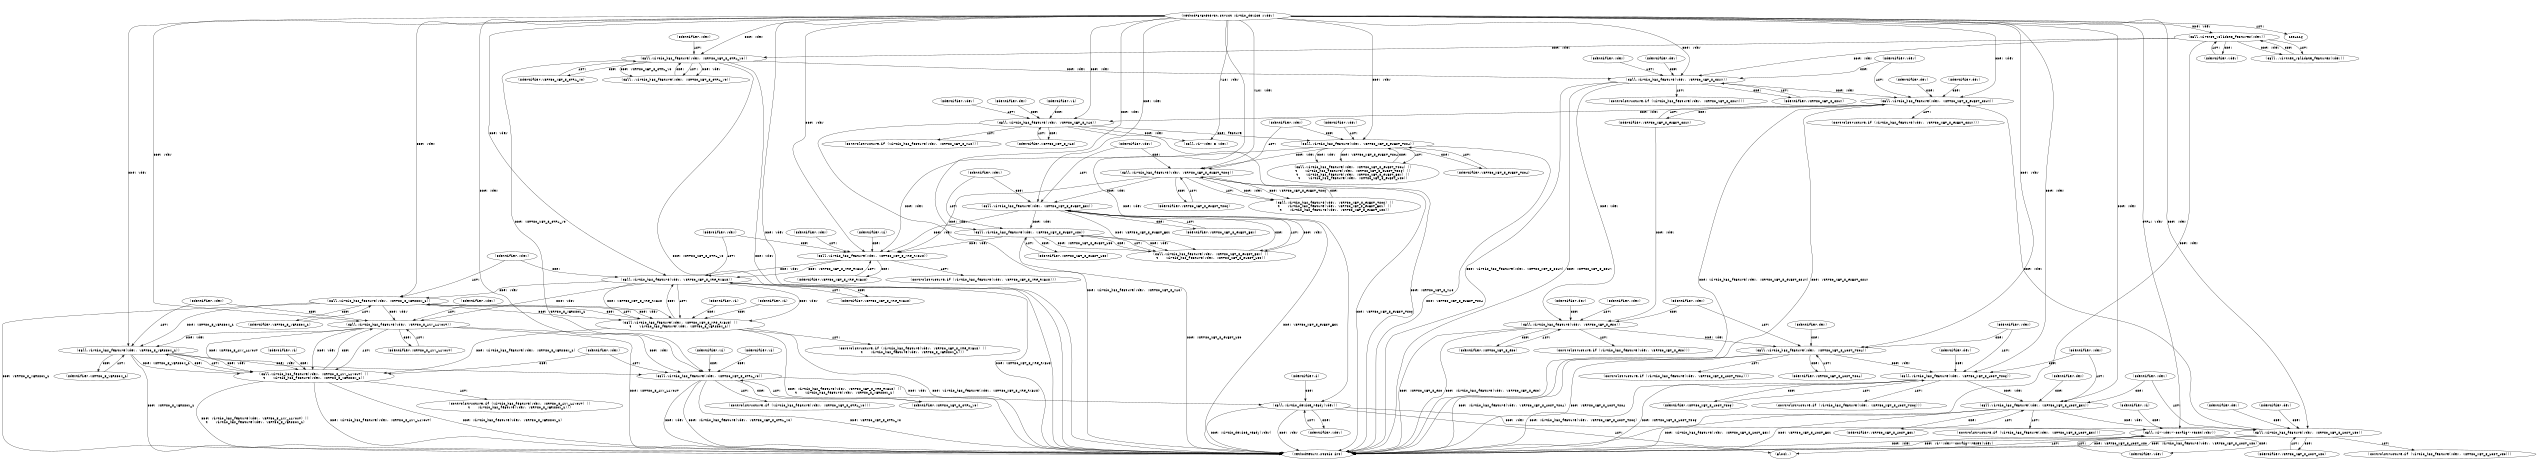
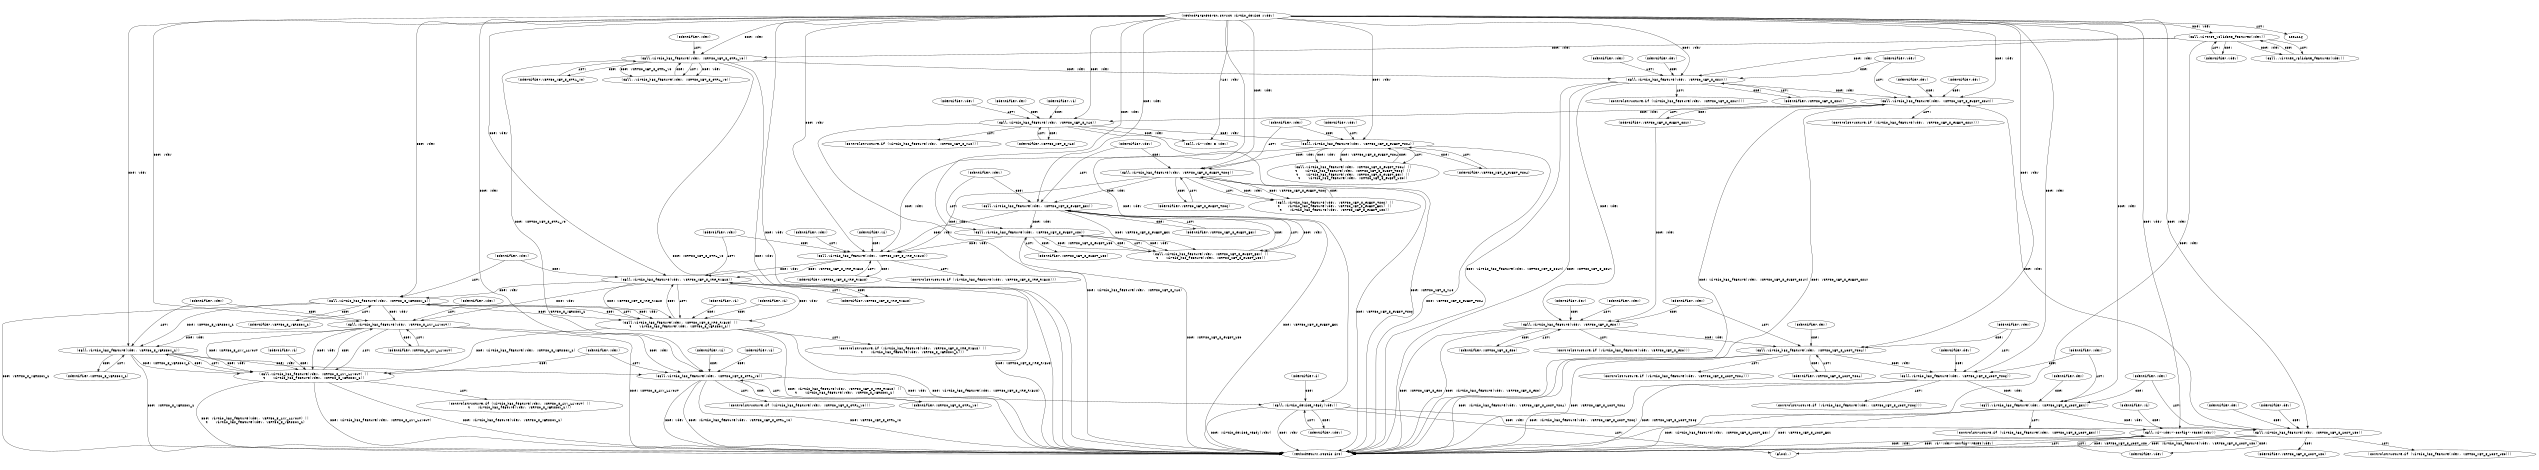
edge "(MethodParameterIn,struct virtio_device *vdev)" -> "(Call,virtio_has_feature(vdev, VIRTIO_NET_F_GUEST_TSO6))": label "MAC: vdev" -> "DDG: vdev"
edge "(Call,virtio_has_feature(vdev, VIRTIO_NET_F_MAC))" -> "(Call,virtio_has_feature(vdev, VIRTIO_NET_F_GUEST_TSO4))": label "DDG: feature" -> "DDG: vdev"
edge "(MethodParameterIn,struct virtio_device *vdev)" -> "(Call,vi->vdev->config->reset(vdev))": label "CTRL: vdev" -> "DDG: vdev"
node "(Identifier,VIRTIO_NET_F_HOST_TSO6)": removed
node "(Identifier,VIRTIO_NET_F_HOST_ECN)": removed
edge "(Identifier,VIRTIO_NET_F_HOST_UFO)" -> "(Call,virtio_has_feature(vdev, VIRTIO_NET_F_HOST_UFO))": removed, label "AST:"
